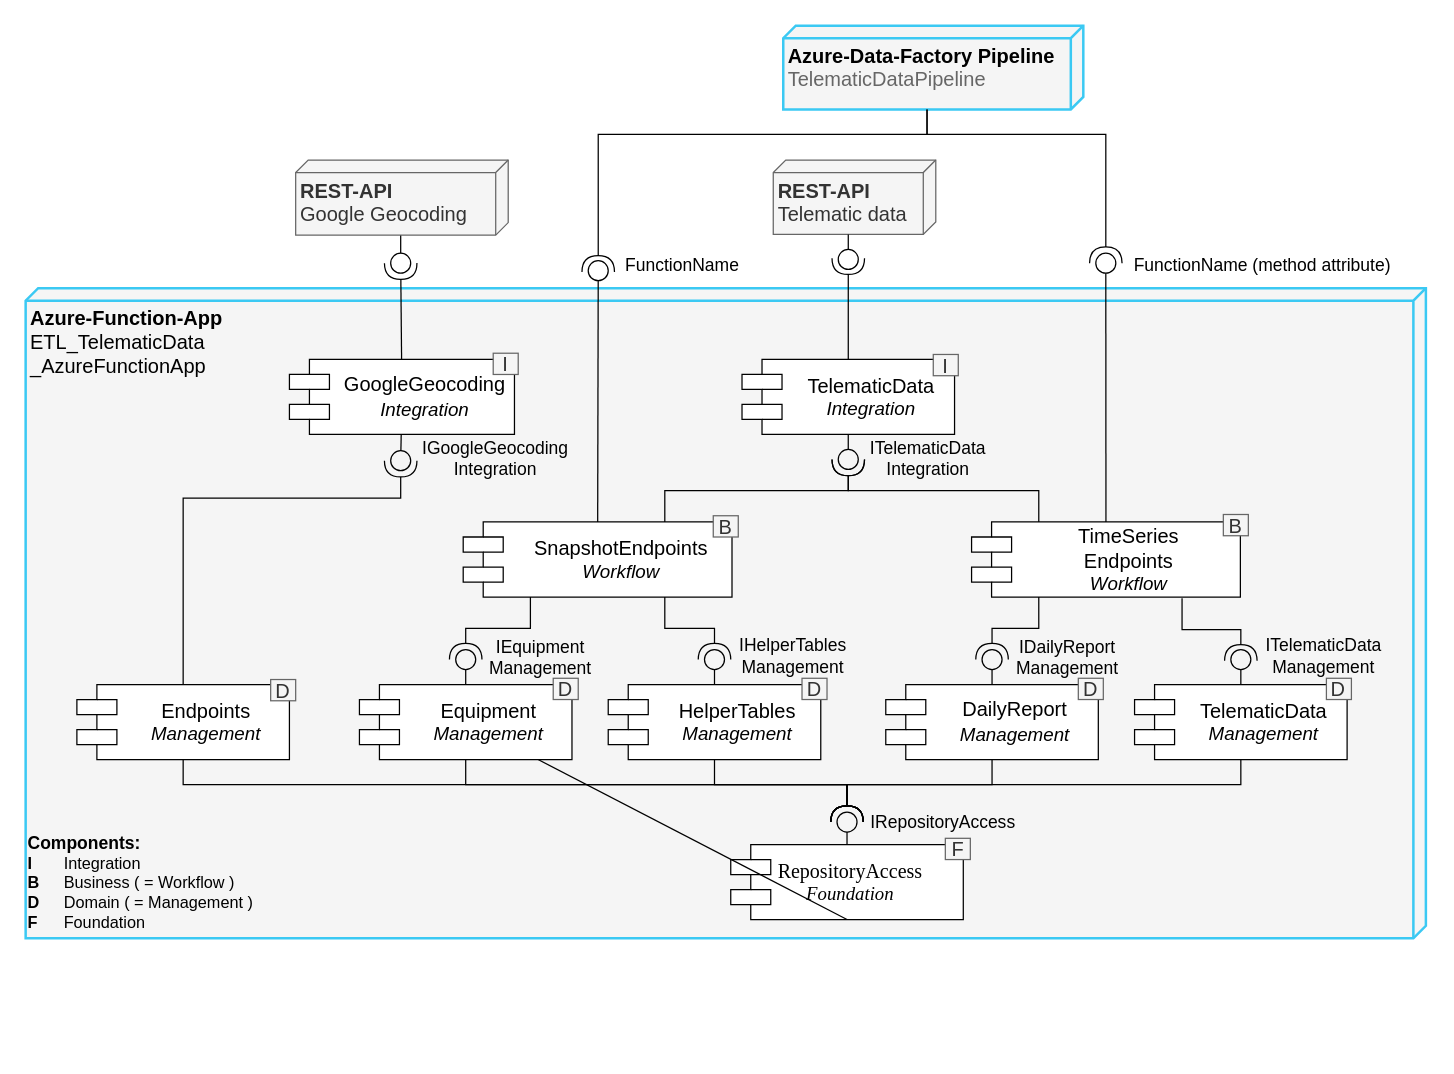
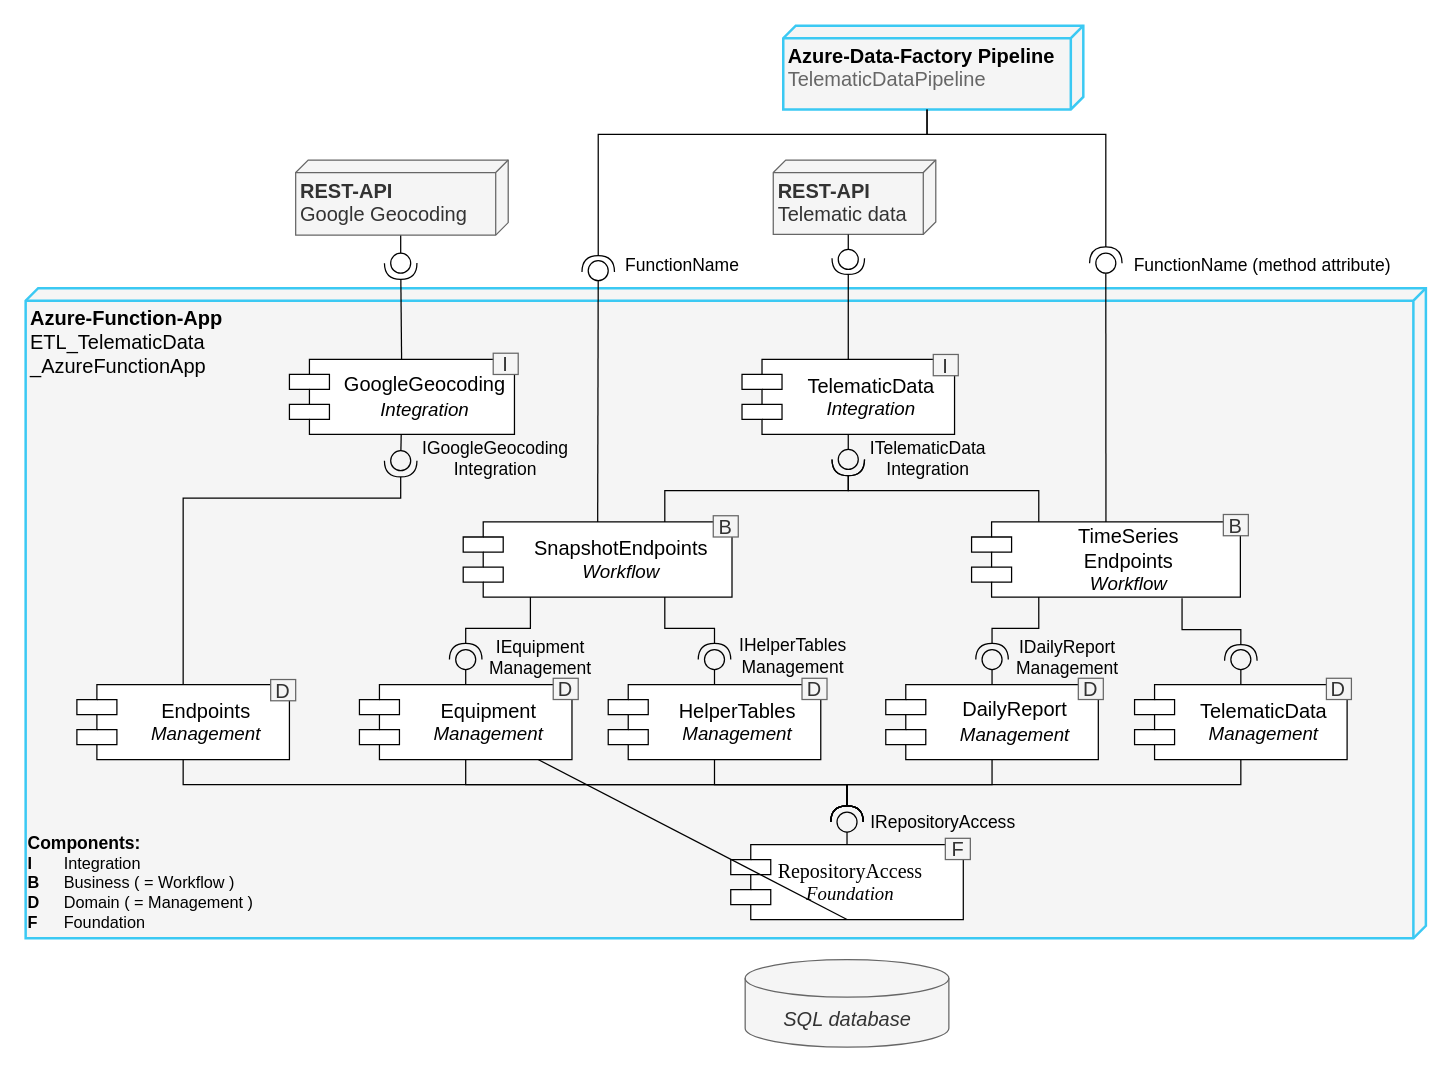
node "ITelematicData Management": removed
node "SQL database": added
